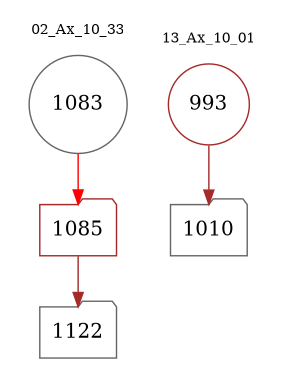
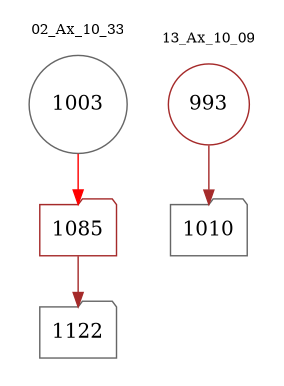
cluster "13_Ax_10_01": label "13_Ax_10_01" -> "13_Ax_10_09"
node "1083": label "1083" -> "1003"
